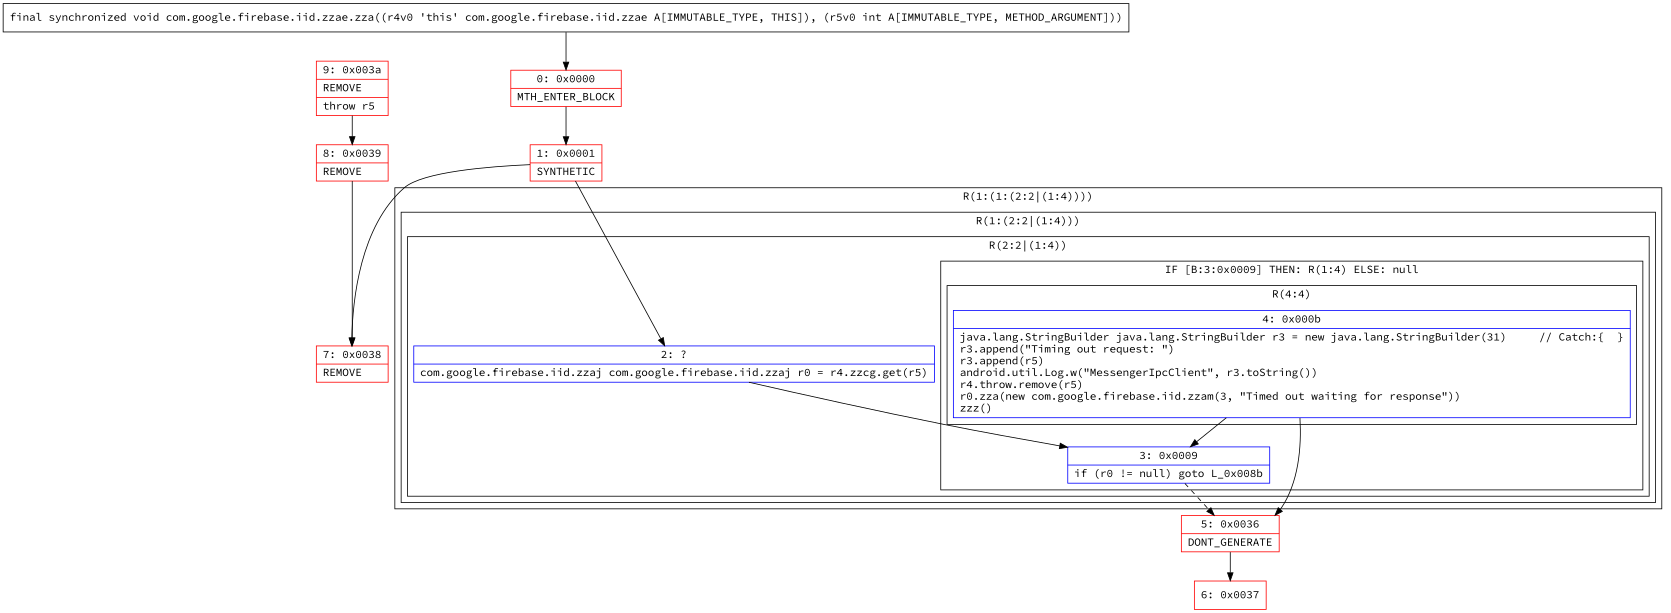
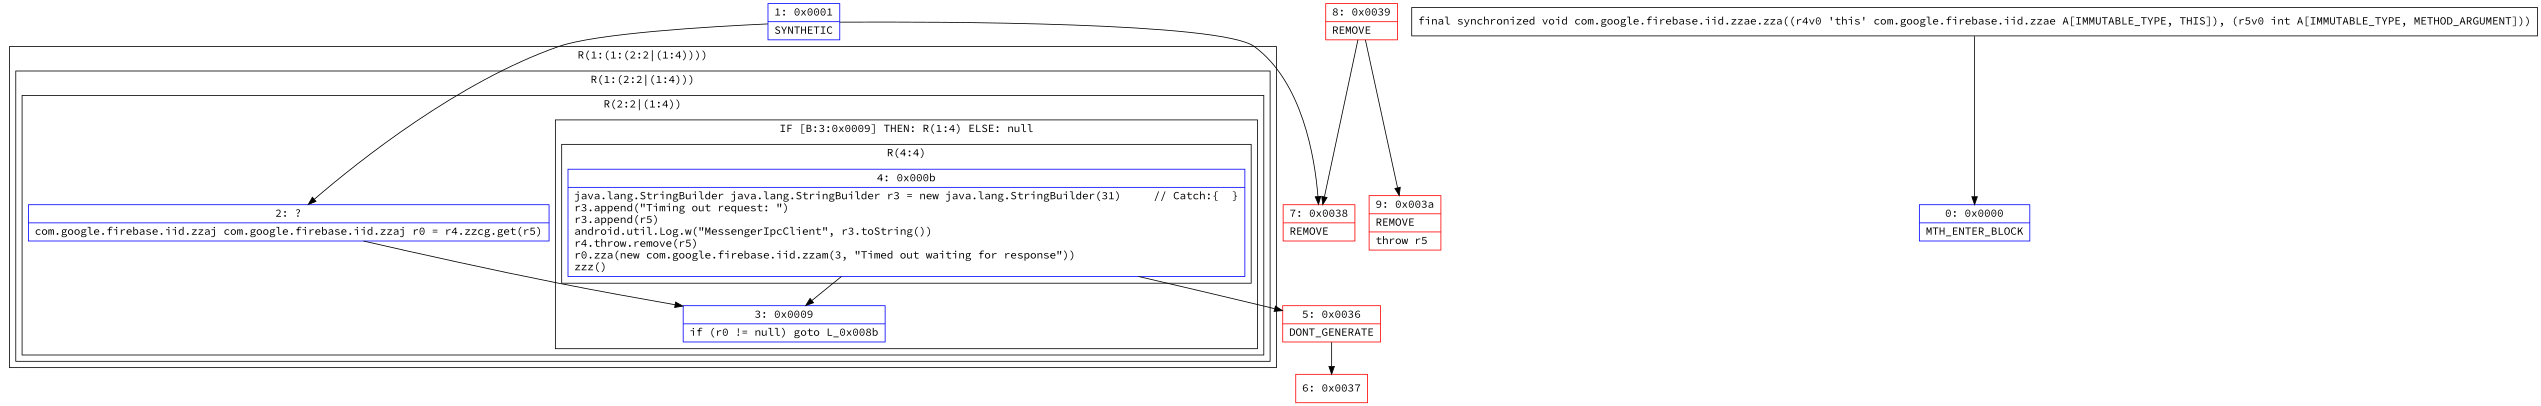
node "0: 0x0000": color red -> blue
edge "0: 0x0000" -> "1: 0x0001": removed
edge "9: 0x003a" -> "8: 0x0039": reversed
node "1: 0x0001": color red -> blue
edge "3: 0x0009" -> "5: 0x0036": removed
